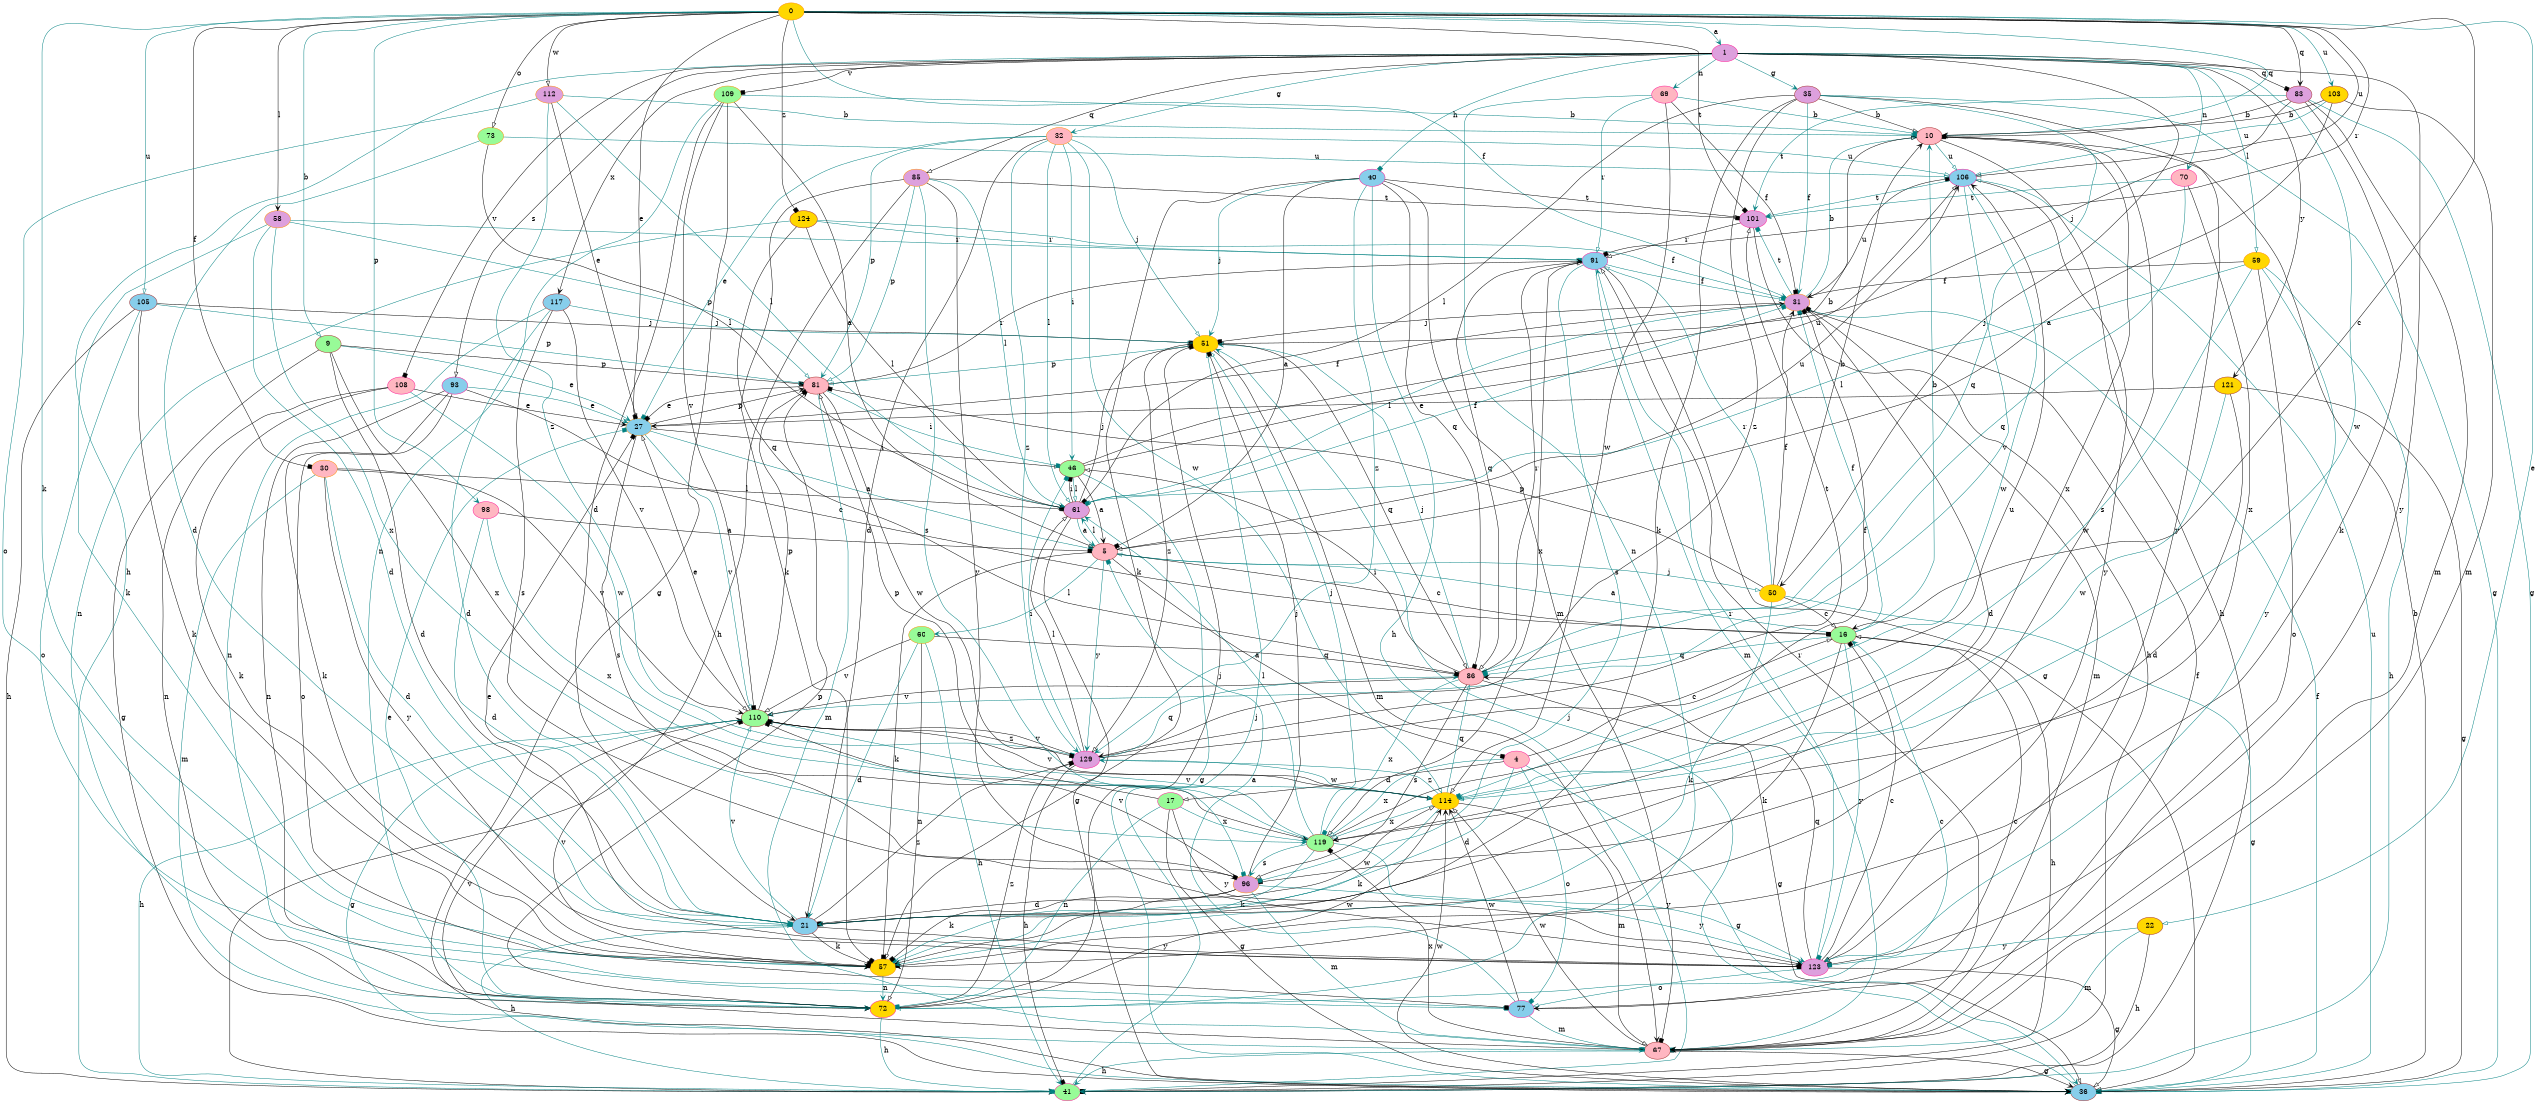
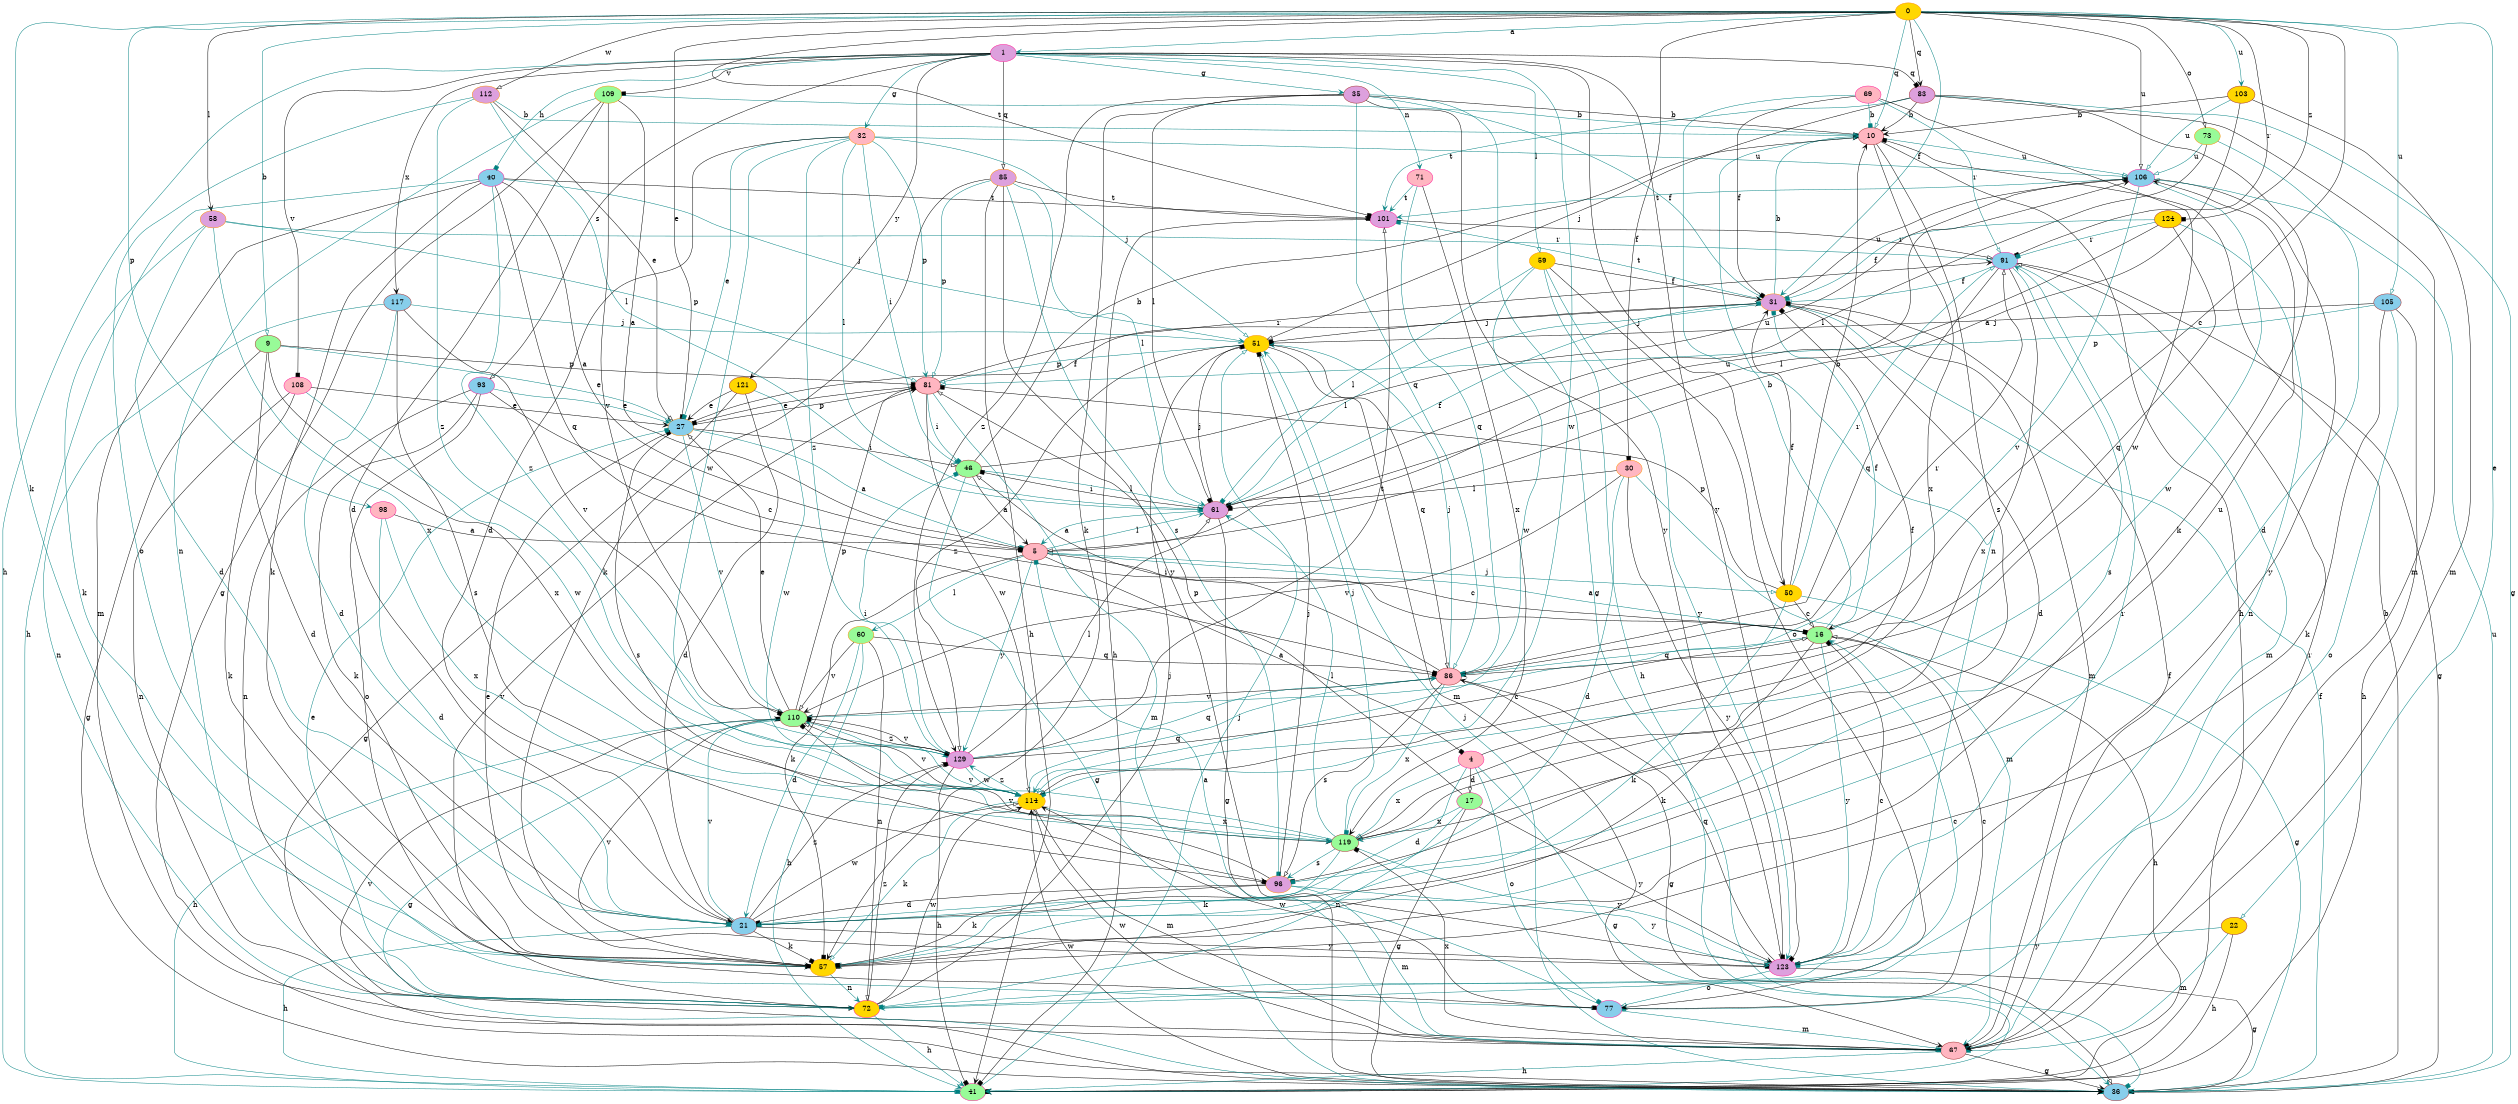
edge "1" -> "69": removed, label "n"
node "70": label "70" -> "71"
edge "72" -> "81": label "p" -> "v"
